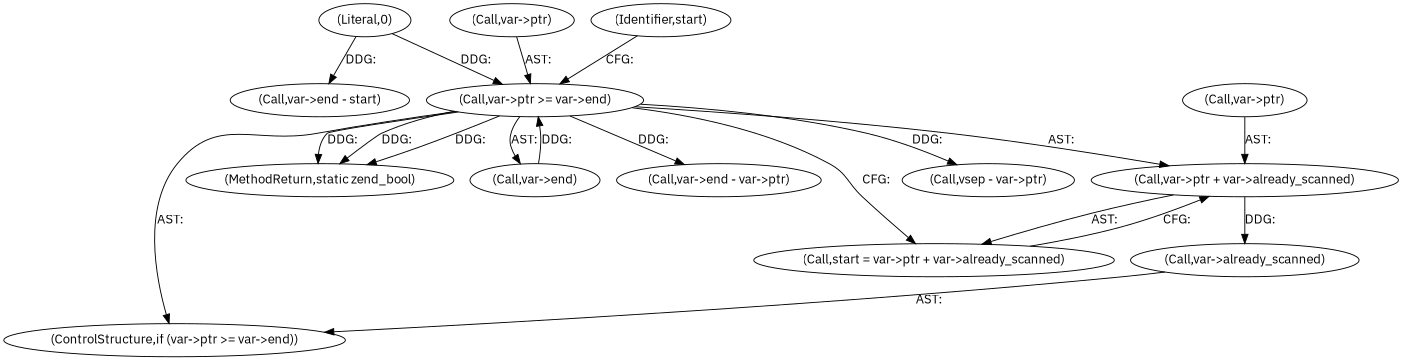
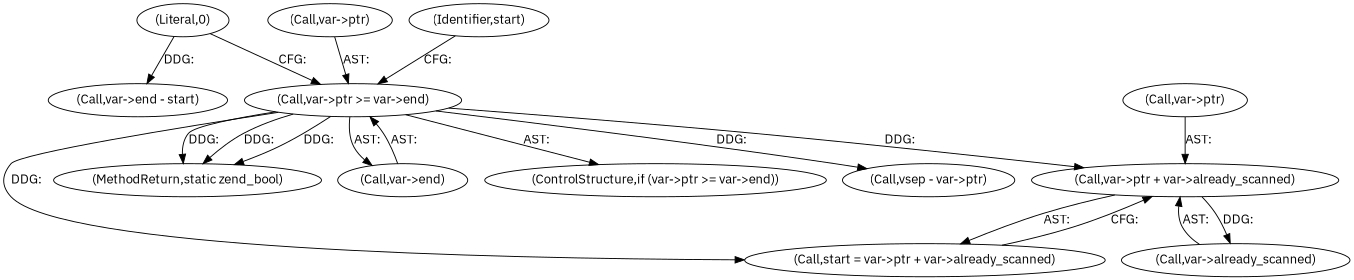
edge "(Literal,0)" -> "(Call,var->ptr >= var->end)": label "DDG: " -> "CFG: "
edge "(Call,var->end)" -> "(Call,var->ptr >= var->end)": label "DDG: " -> "AST: "
edge "(Call,var->ptr >= var->end)" -> "(Call,var->ptr + var->already_scanned)": label "AST: " -> "DDG: "
node "(Call,var->end - var->ptr)": removed
edge "(Call,var->ptr >= var->end)" -> "(Call,start = var->ptr + var->already_scanned)": label "CFG: " -> "DDG: "
edge "(Call,var->already_scanned)" -> "(ControlStructure,if (var->ptr >= var->end))": now "(Call,var->already_scanned)" -> "(Call,var->ptr + var->already_scanned)"
